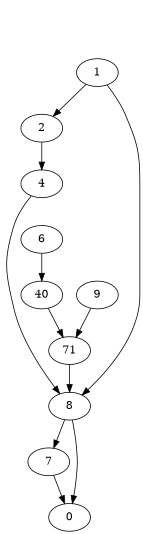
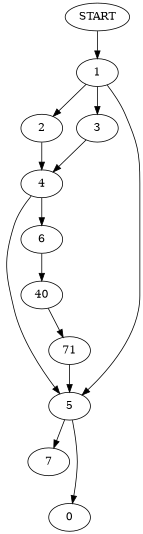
node "START": added
node "3": added
edge "4" -> "6": added
node "9": removed
node "8": label "8" -> "5"
edge "7" -> "0": removed
